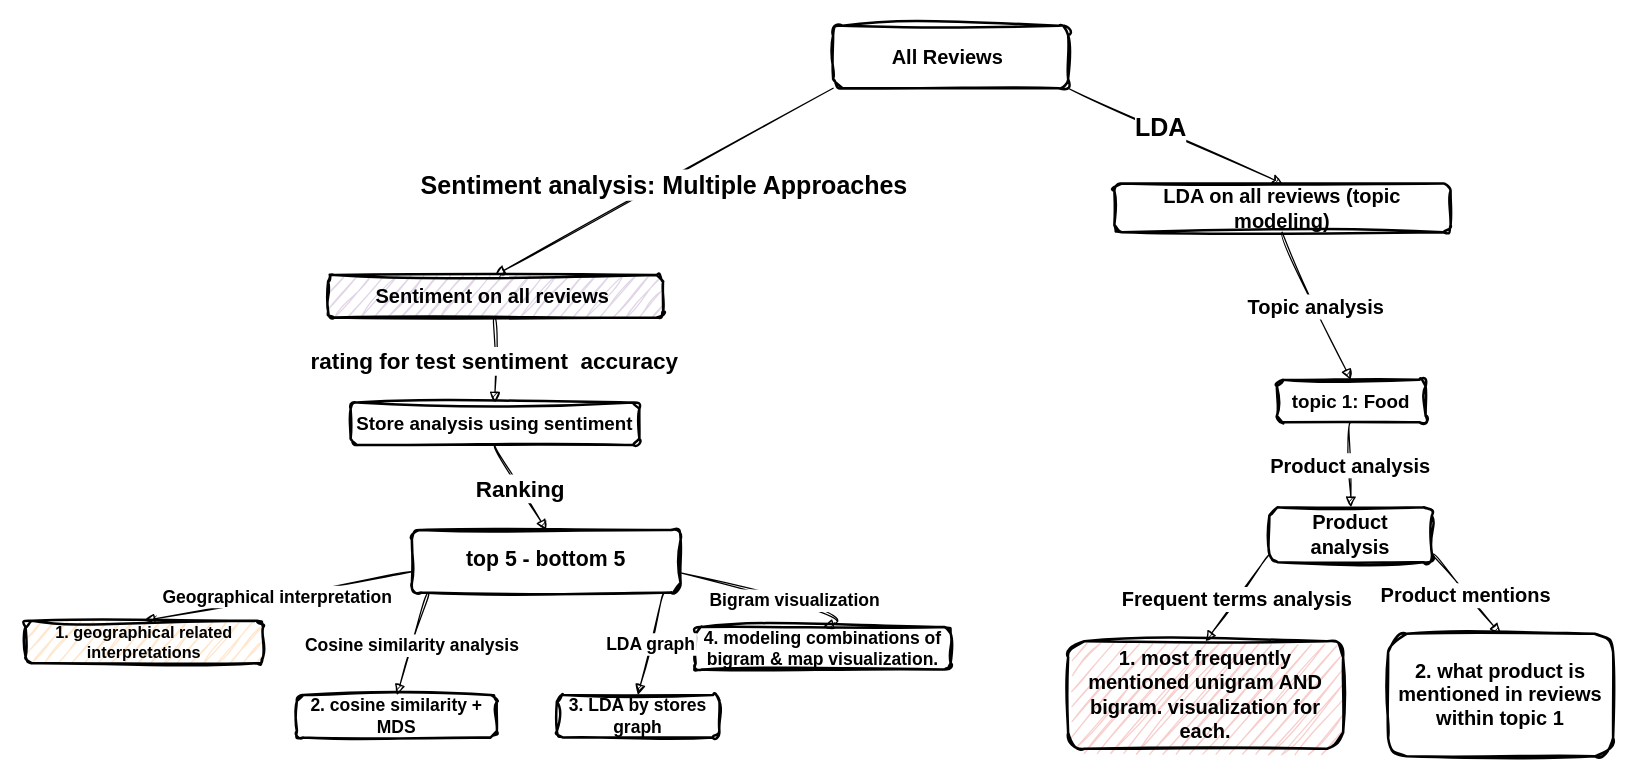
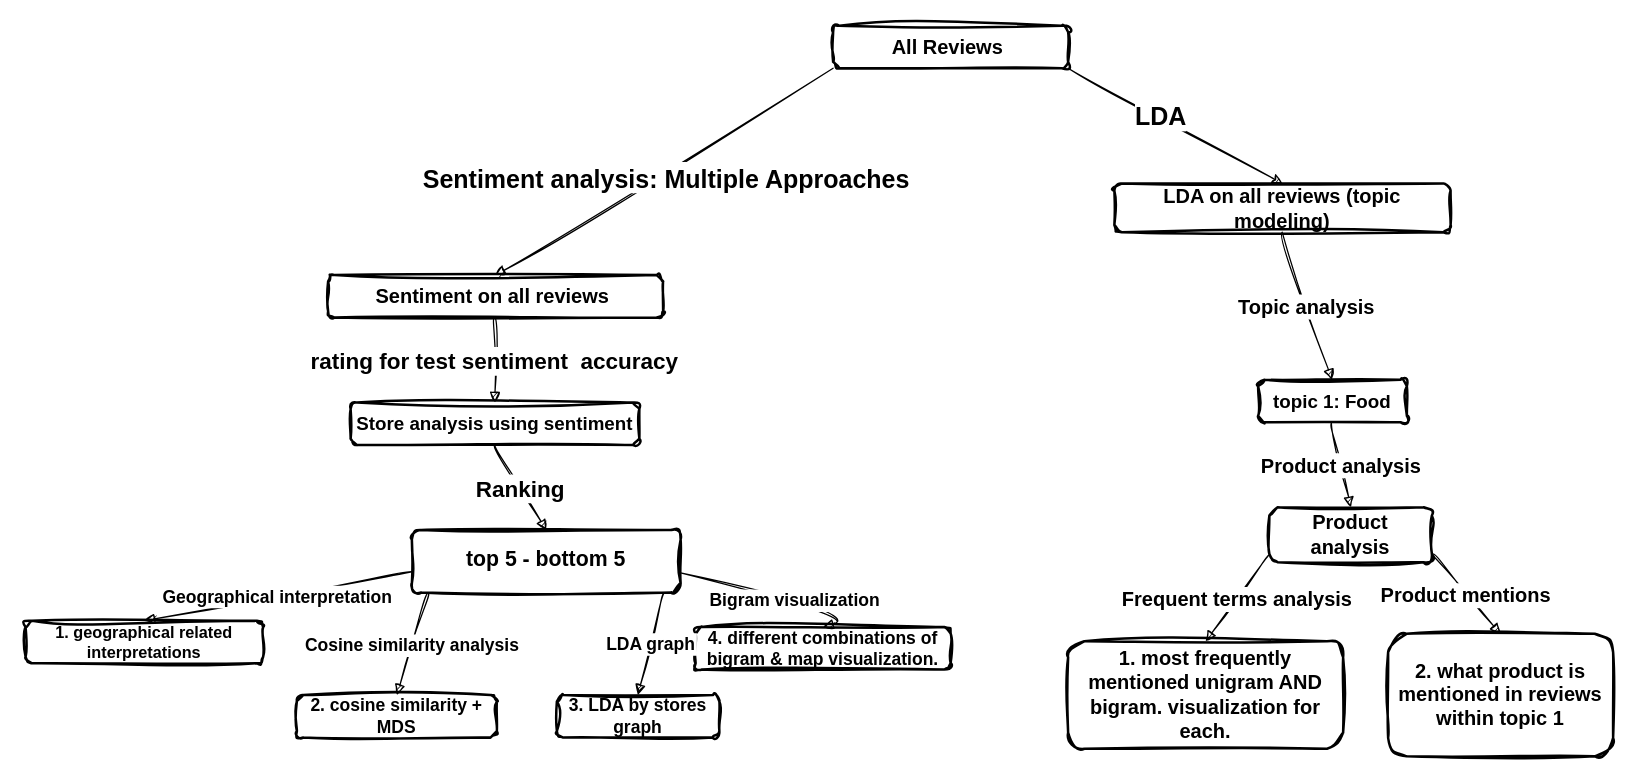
node "All Reviews": size 235x63 -> 235x43
node "Sentiment on all reviews": fillcolor #e1d5e7 -> #ffffff
node "topic 1: Food": moved (1351, 401) -> (1333, 401)
node "1. geographical related interpretations": fillcolor #ffe6cc -> #ffffff
node "4. modeling combinations of bigram & map visualization.": label "4. modeling combinations of bigram & map visualization." -> "4. different combinations of bigram & map visualization."
node "1. most frequently mentioned unigram AND bigram. visualization for each.": fillcolor #f8cecc -> #ffffff
